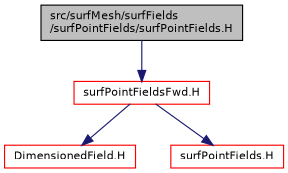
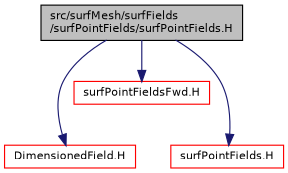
edge "surfPointFieldsFwd.H" -> "DimensionedField.H": now "src/surfMesh/surfFields /surfPointFields/surfPointFields.H" -> "DimensionedField.H"
edge "surfPointFieldsFwd.H" -> "surfPointFields.H": now "src/surfMesh/surfFields /surfPointFields/surfPointFields.H" -> "surfPointFields.H"
